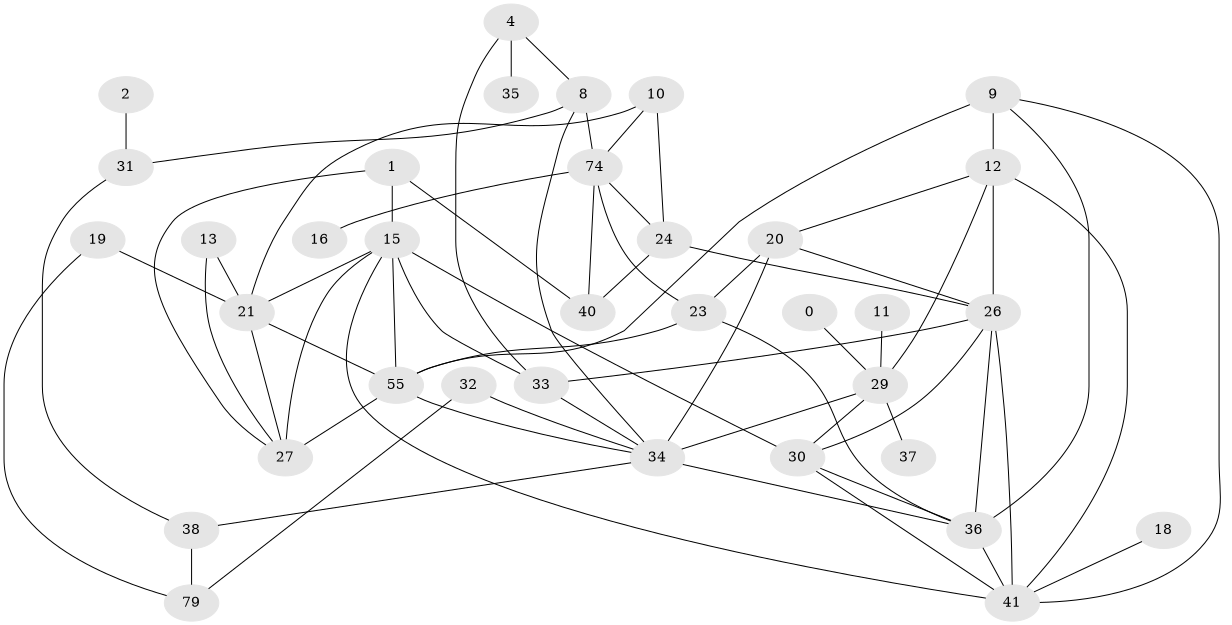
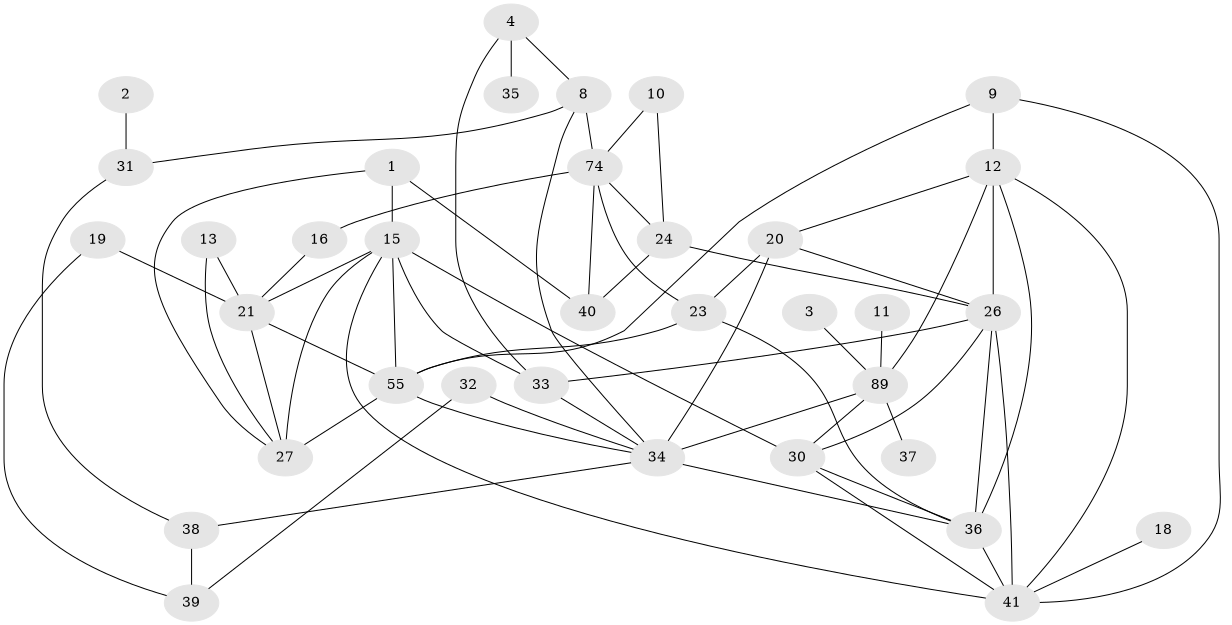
edge "10" -- "21": now "16" -- "21"
node "0": label "0" -> "3"
edge "9" -- "36": now "12" -- "36"
node "29": label "29" -> "89"
node "79": label "79" -> "39"
